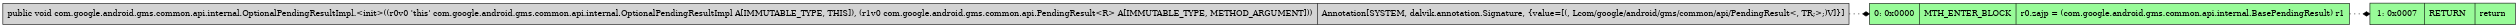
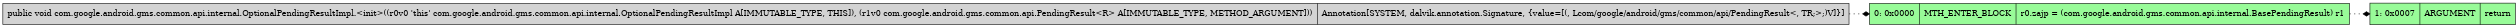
node "1: 0x0007": text "RETURN" -> "ARGUMENT"
